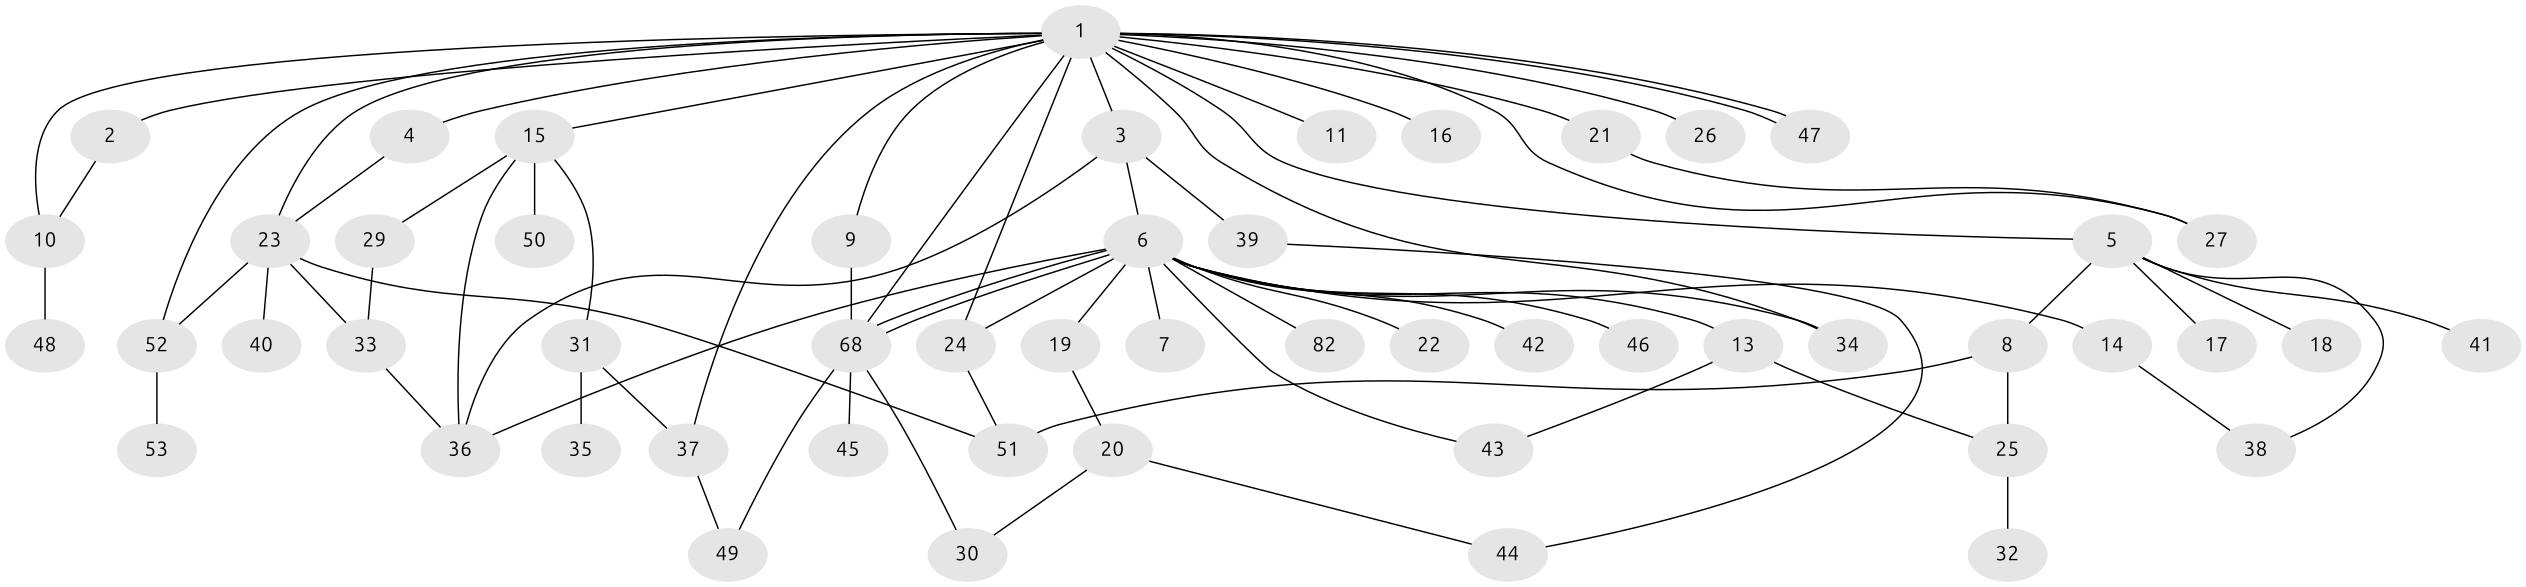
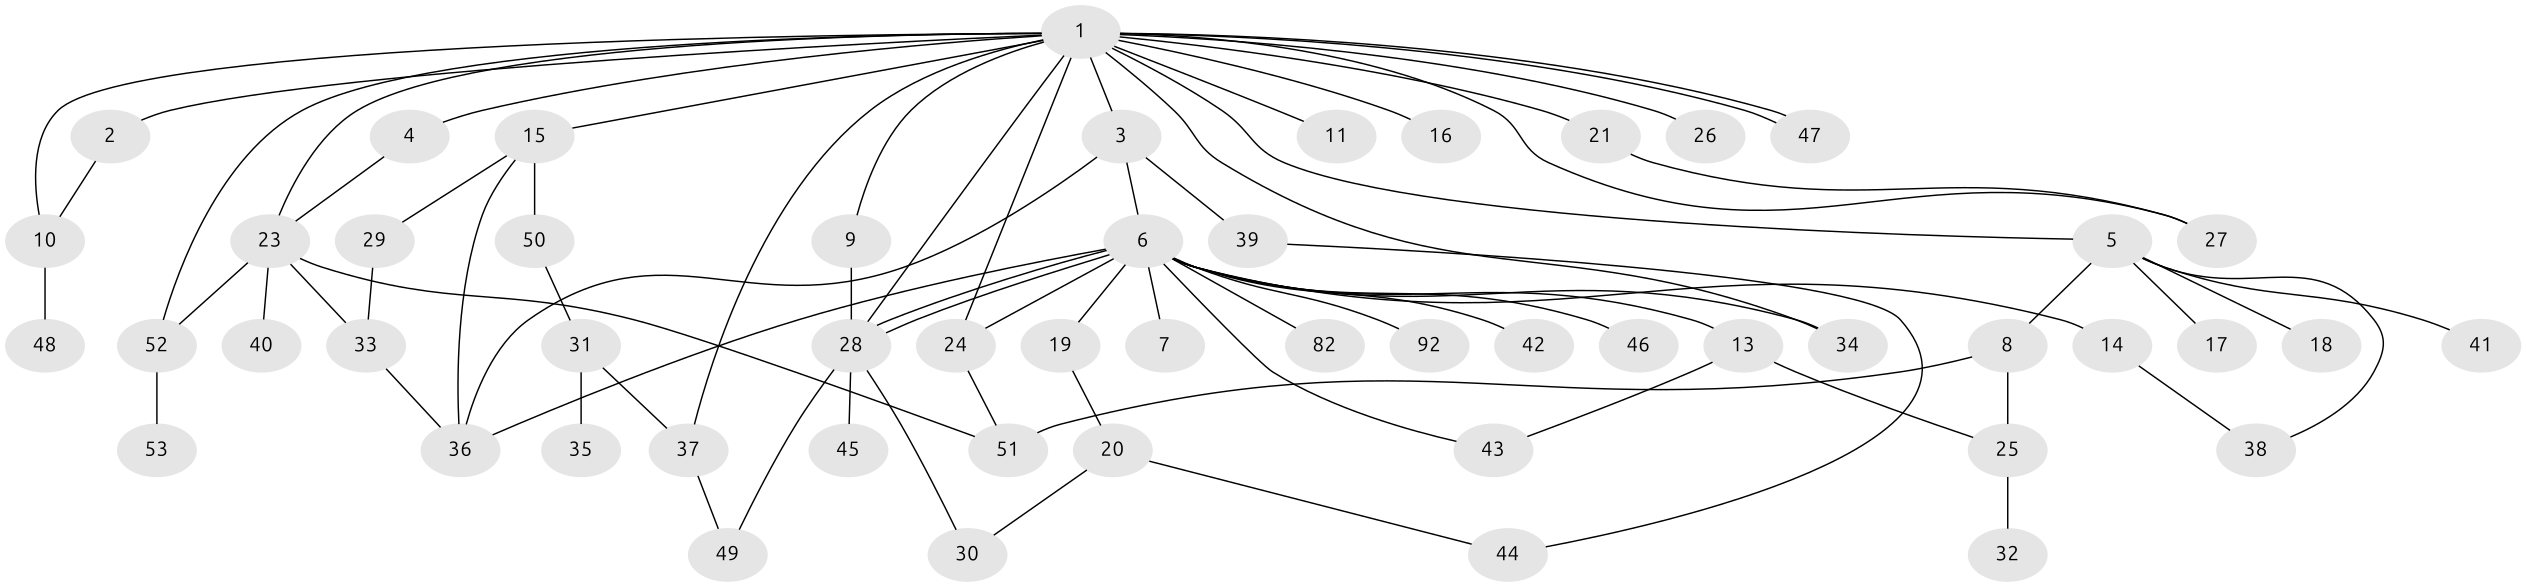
edge "15" -- "31": now "50" -- "31"
node "68": label "68" -> "28"
node "22": label "22" -> "92"
